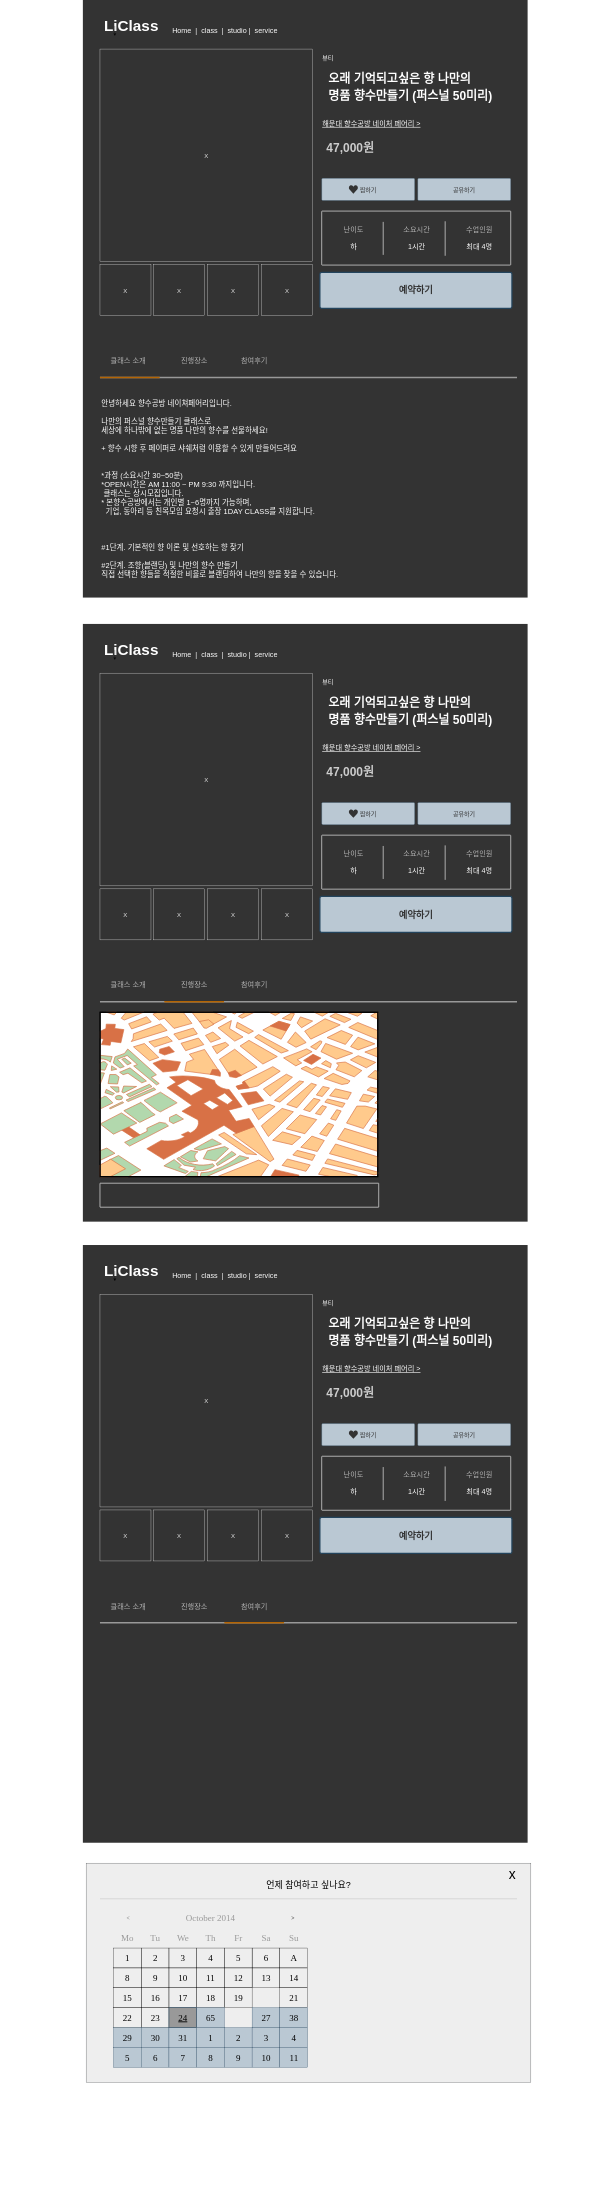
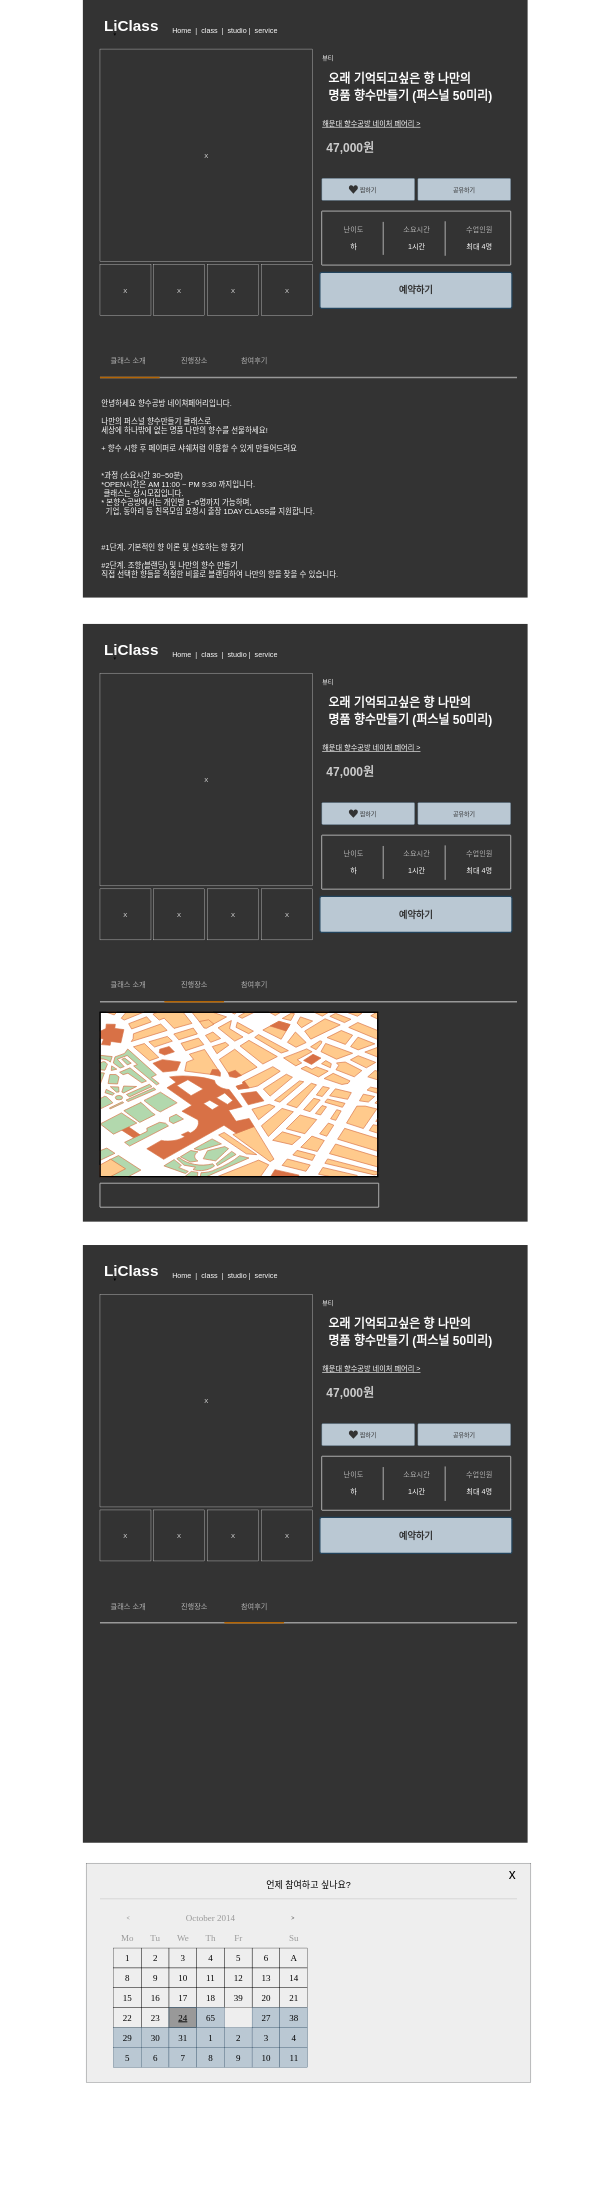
node "Sa": removed
node "20": added
node "19": label "19" -> "39"
